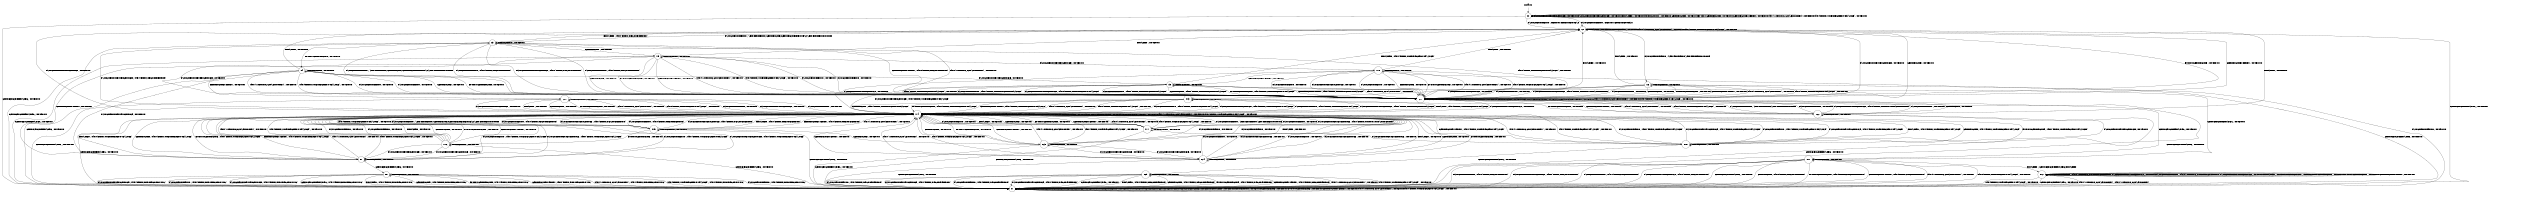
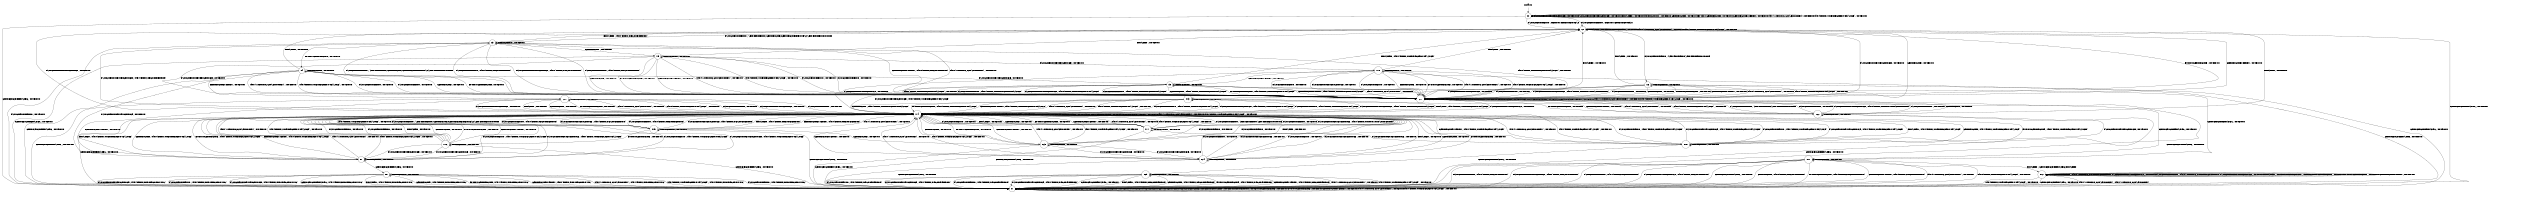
edge "s9" -> "s7": now "s20" -> "s7"
edge "s3" -> "s1": label "CHANGE_CIPHER_SPEC / TIMEOUT" -> "RSA_CLIENT_HELLO / TIMEOUT"
edge "s10" -> "s1": label "PSK_CLIENT_HELLO / TIMEOUT" -> "CHANGE_CIPHER_SPEC / TIMEOUT"
